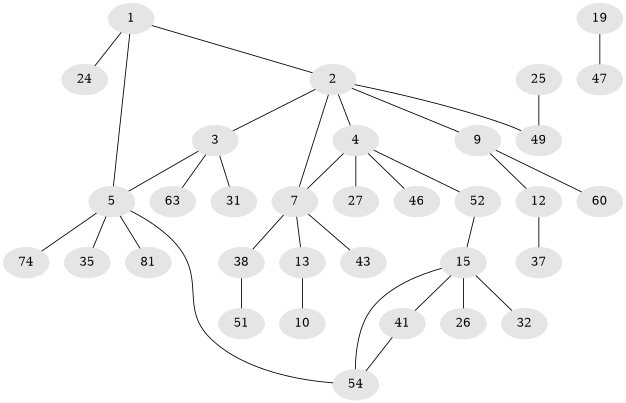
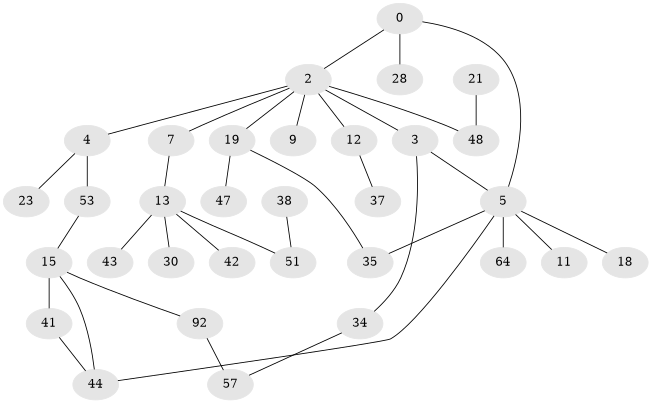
node "1": label "1" -> "0"
node "24": label "24" -> "28"
node "25": label "25" -> "21"
edge "2" -- "19": added
node "49": label "49" -> "48"
edge "4" -- "7": removed
edge "9" -- "12": now "2" -- "12"
edge "19" -- "35": added
node "63": removed
node "31": label "31" -> "34"
node "27": label "27" -> "23"
node "46": removed
node "52": label "52" -> "53"
node "60": removed
edge "13" -- "51": added
edge "7" -- "38": removed
edge "7" -- "43": now "13" -- "43"
node "74": label "74" -> "64"
node "81": label "81" -> "11"
node "42": added
node "18": added
node "10": label "10" -> "30"
node "26": removed
node "32": label "32" -> "92"
node "57": added
node "54": label "54" -> "44"
